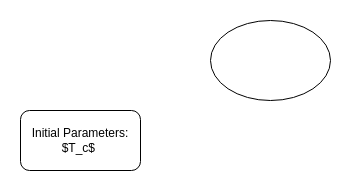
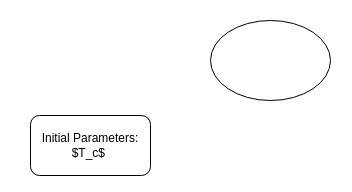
node "Initial Parameters: $T_c$": moved (81, 141) -> (91, 146)
